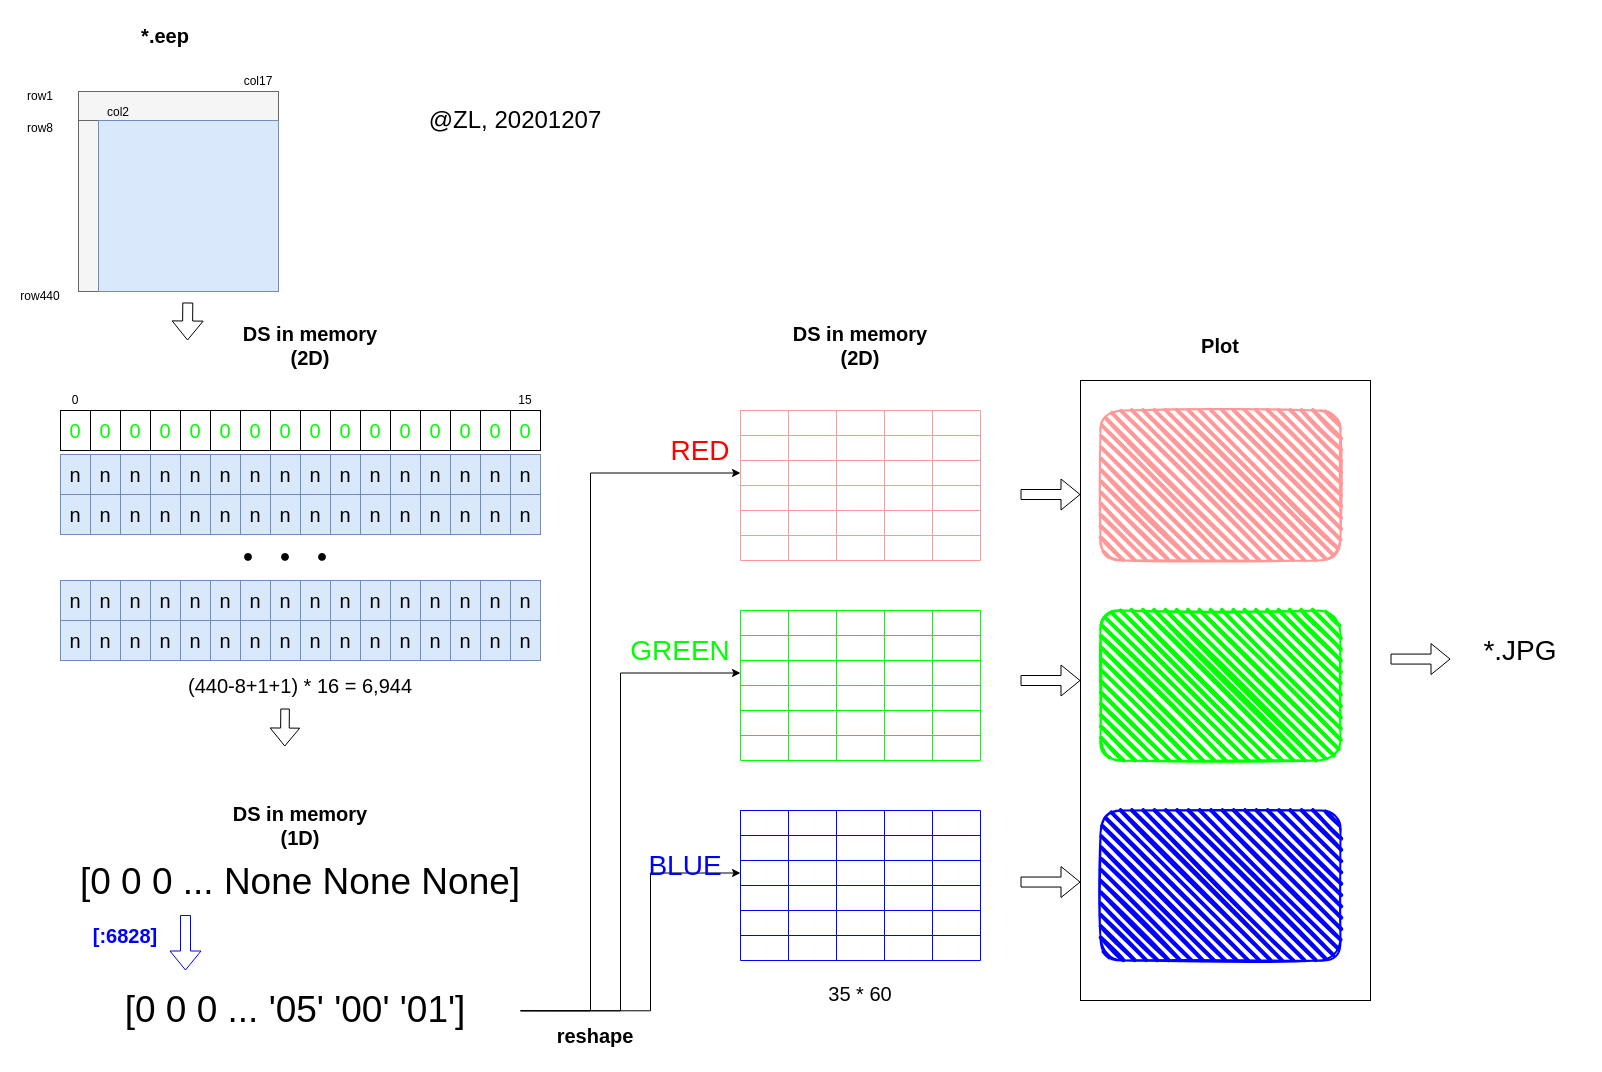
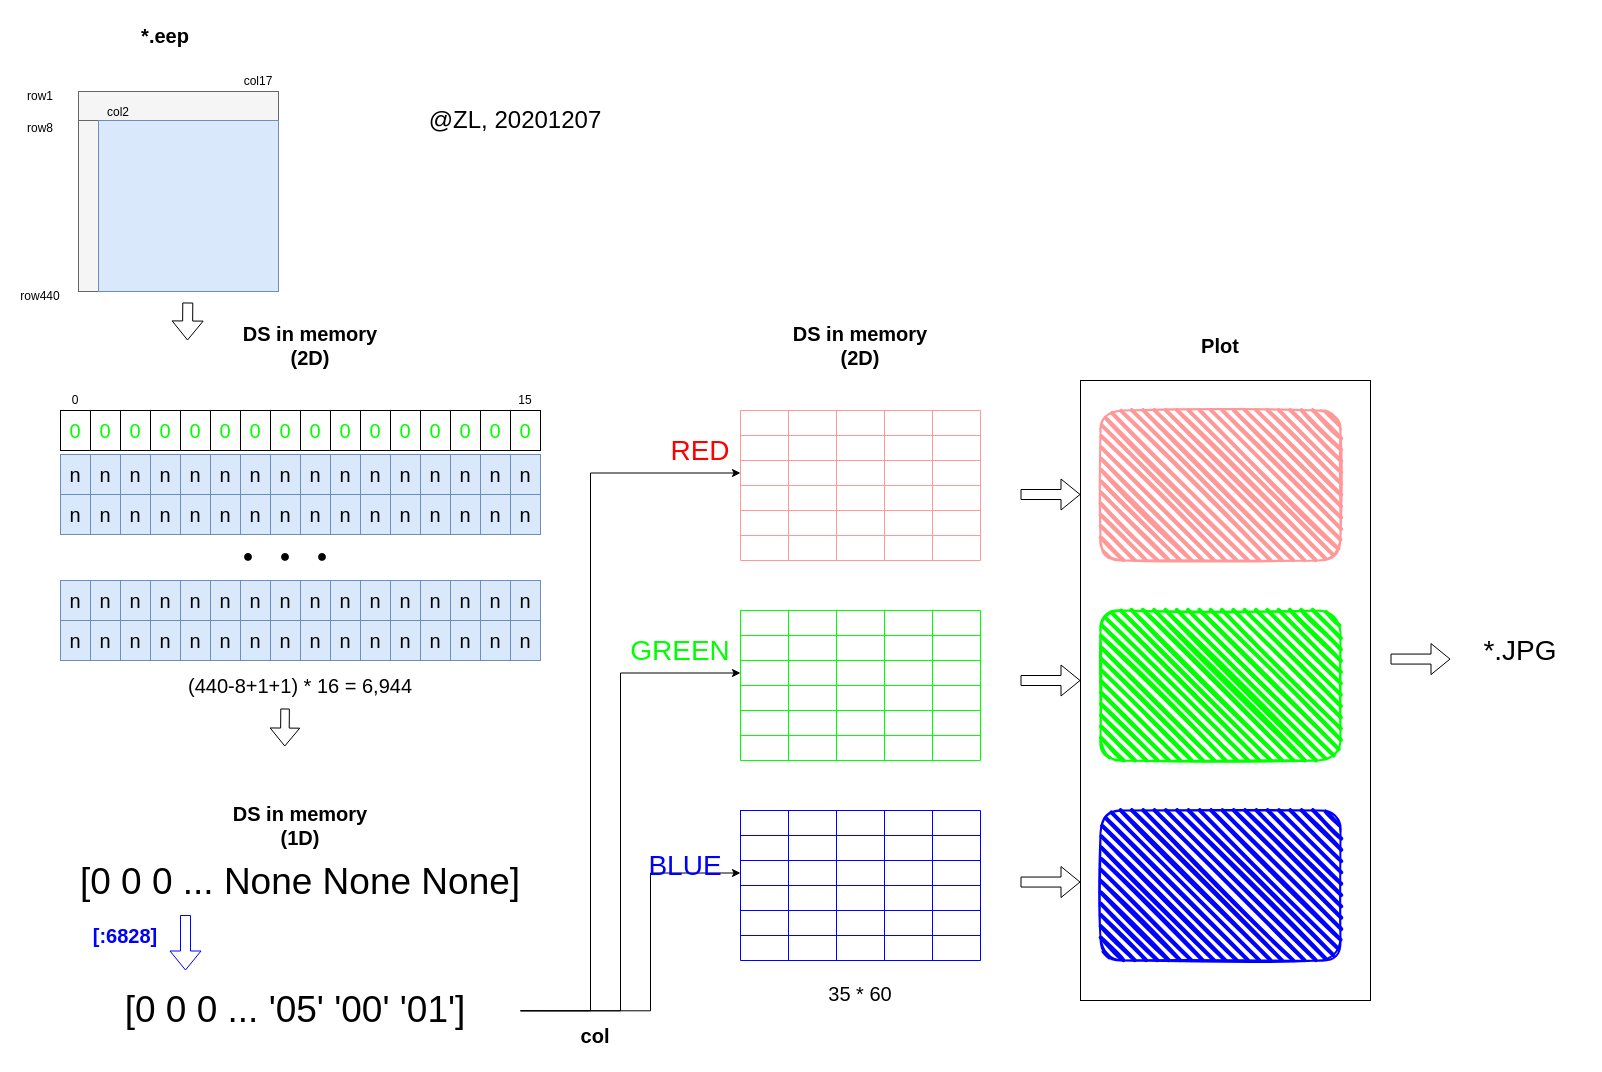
node "reshape": label "reshape" -> "col"
